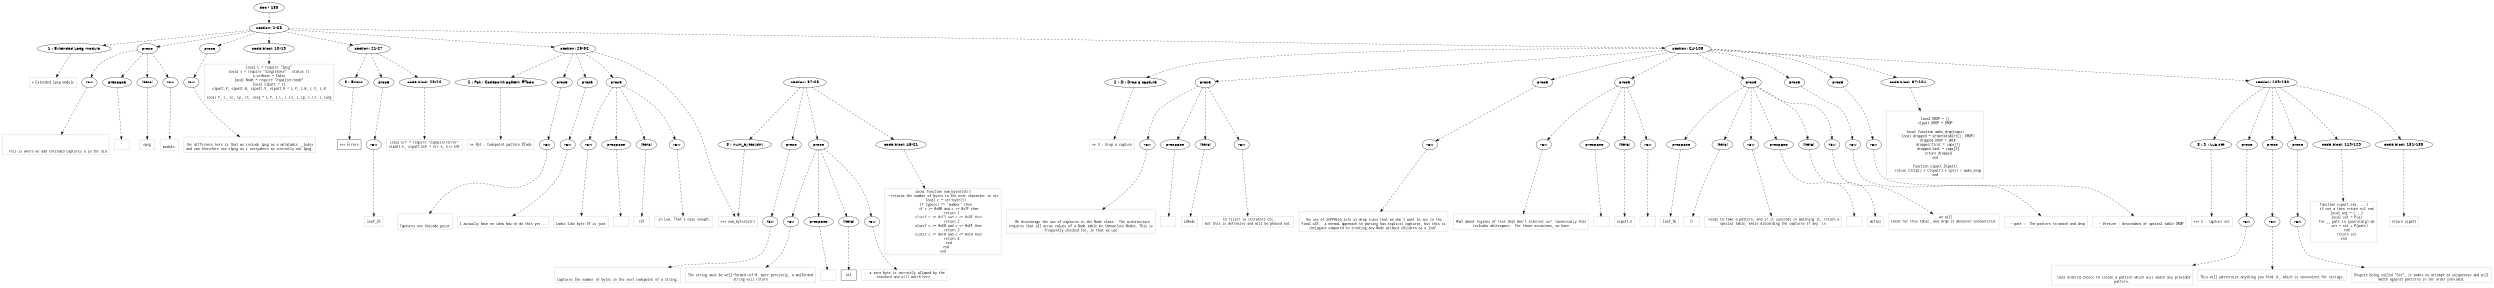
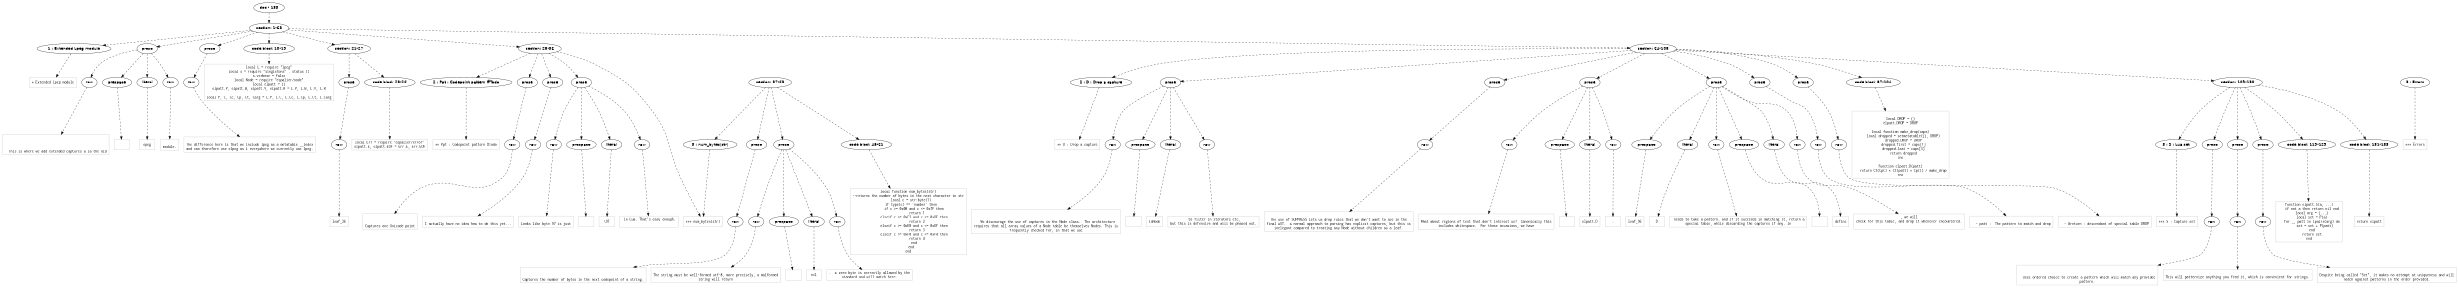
edge "section: 21-27" -> "3 : Errors": removed
node "*** Errors": color black -> Gray
node "nil": color black -> Gray
